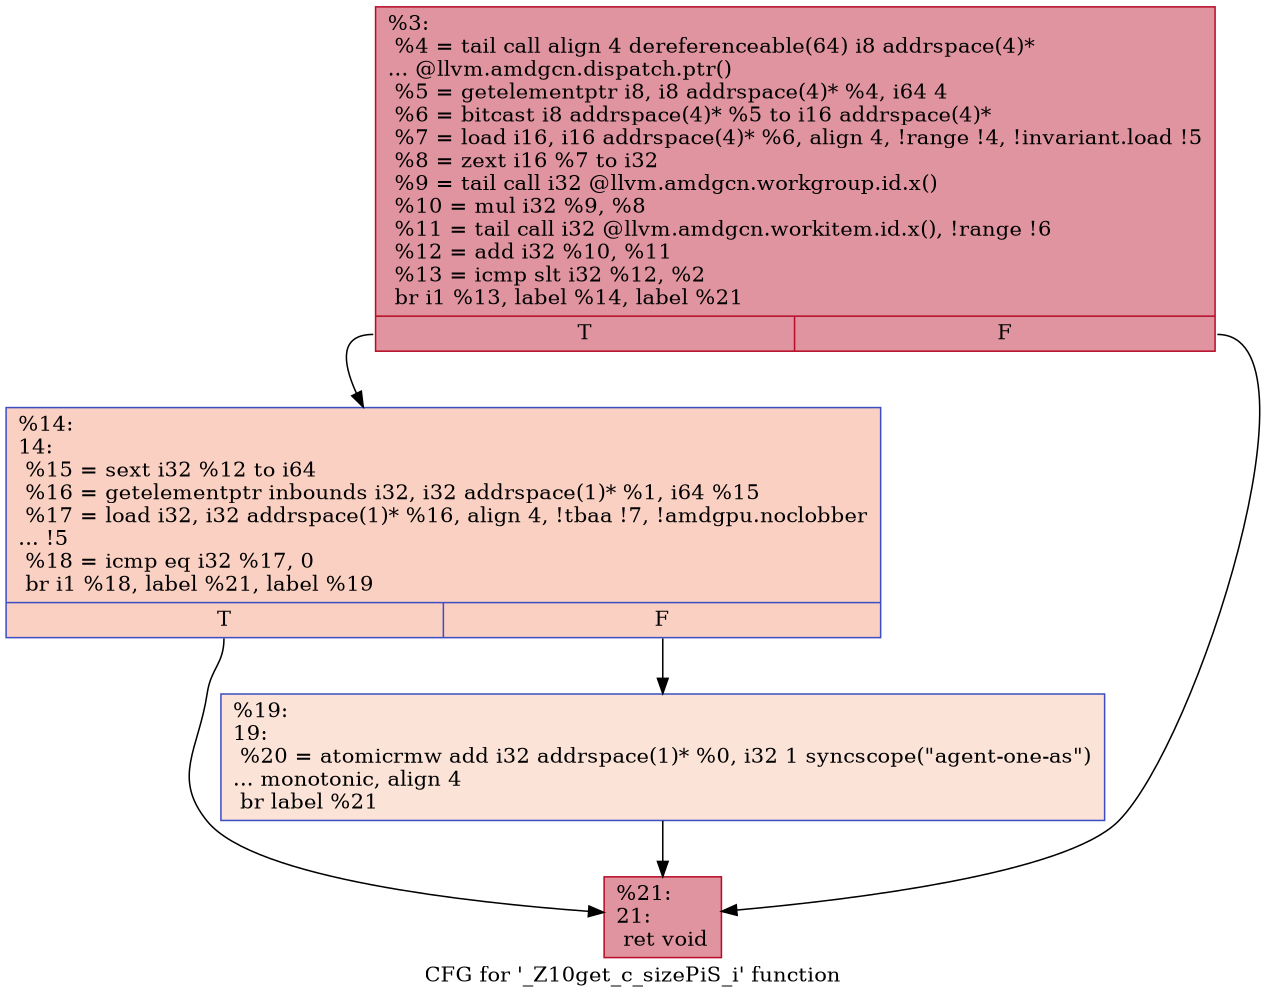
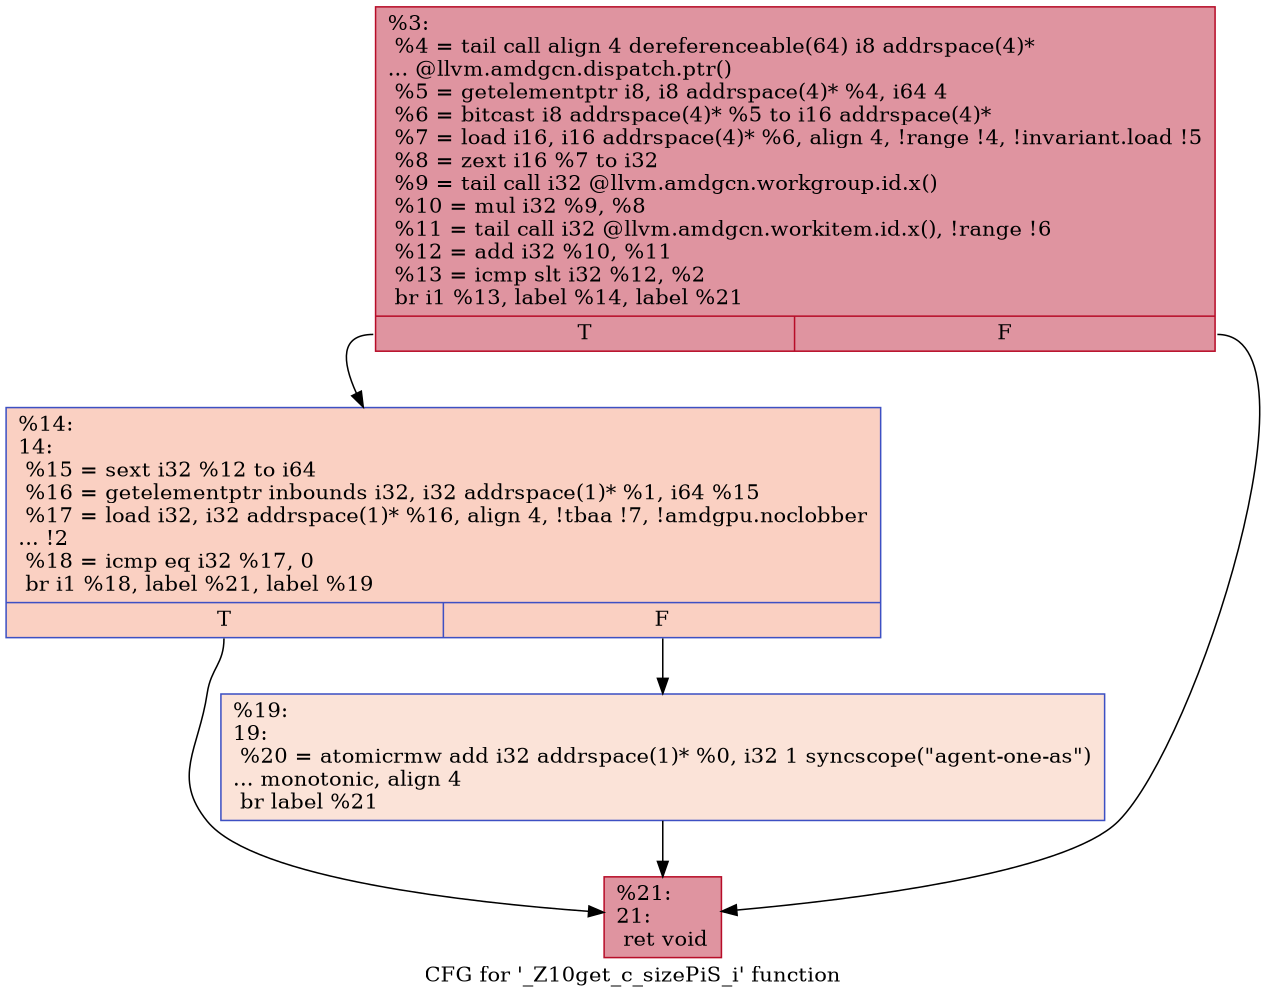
node "%14:": text "... !5" -> "... !2"
